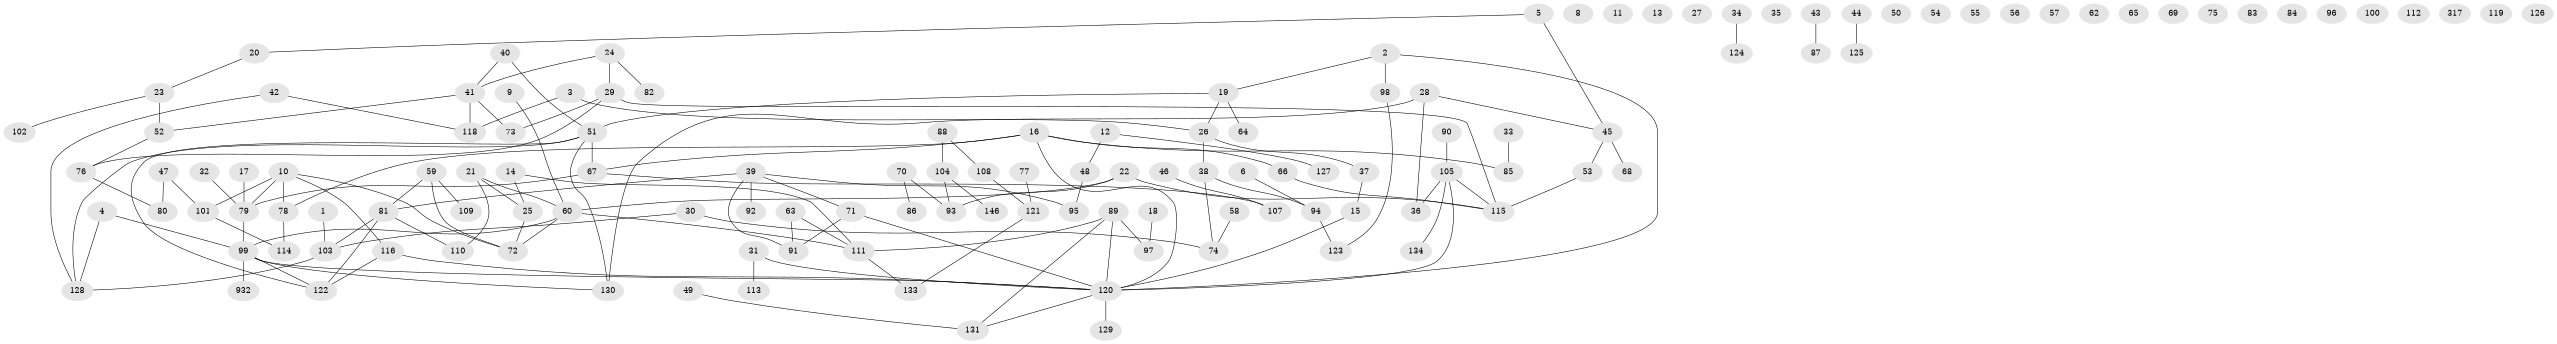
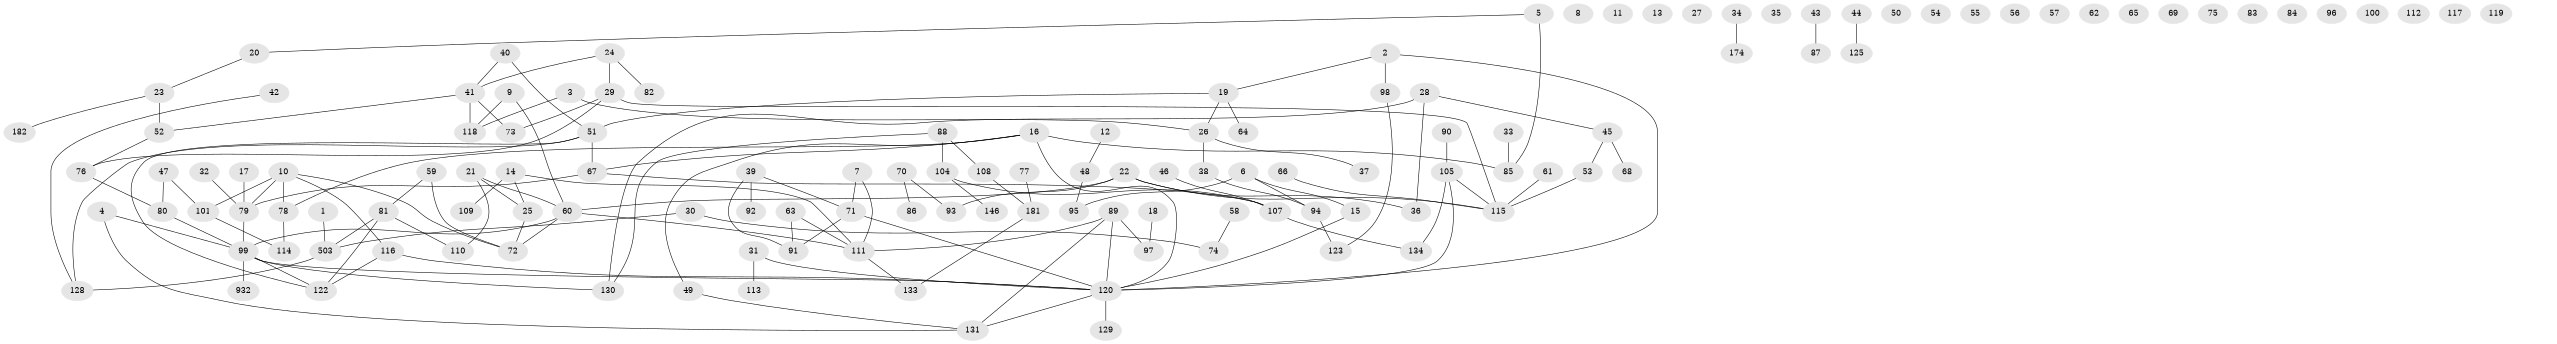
node "317": label "317" -> "117"
node "126": removed
node "124": label "124" -> "174"
edge "5" -- "45": now "5" -- "85"
edge "42" -- "118": now "9" -- "118"
node "102": label "102" -> "182"
edge "16" -- "66": now "16" -- "49"
node "7": added
node "127": removed
node "61": added
edge "39" -- "95": now "6" -- "95"
edge "39" -- "81": removed
edge "37" -- "15": now "6" -- "15"
edge "59" -- "109": now "14" -- "109"
edge "104" -- "93": now "104" -- "107"
edge "105" -- "36": now "22" -- "36"
edge "51" -- "130": now "88" -- "130"
node "121": label "121" -> "181"
edge "38" -- "74": removed
edge "80" -- "99": added
edge "107" -- "134": added
edge "4" -- "128": now "4" -- "131"
node "103": label "103" -> "503"
